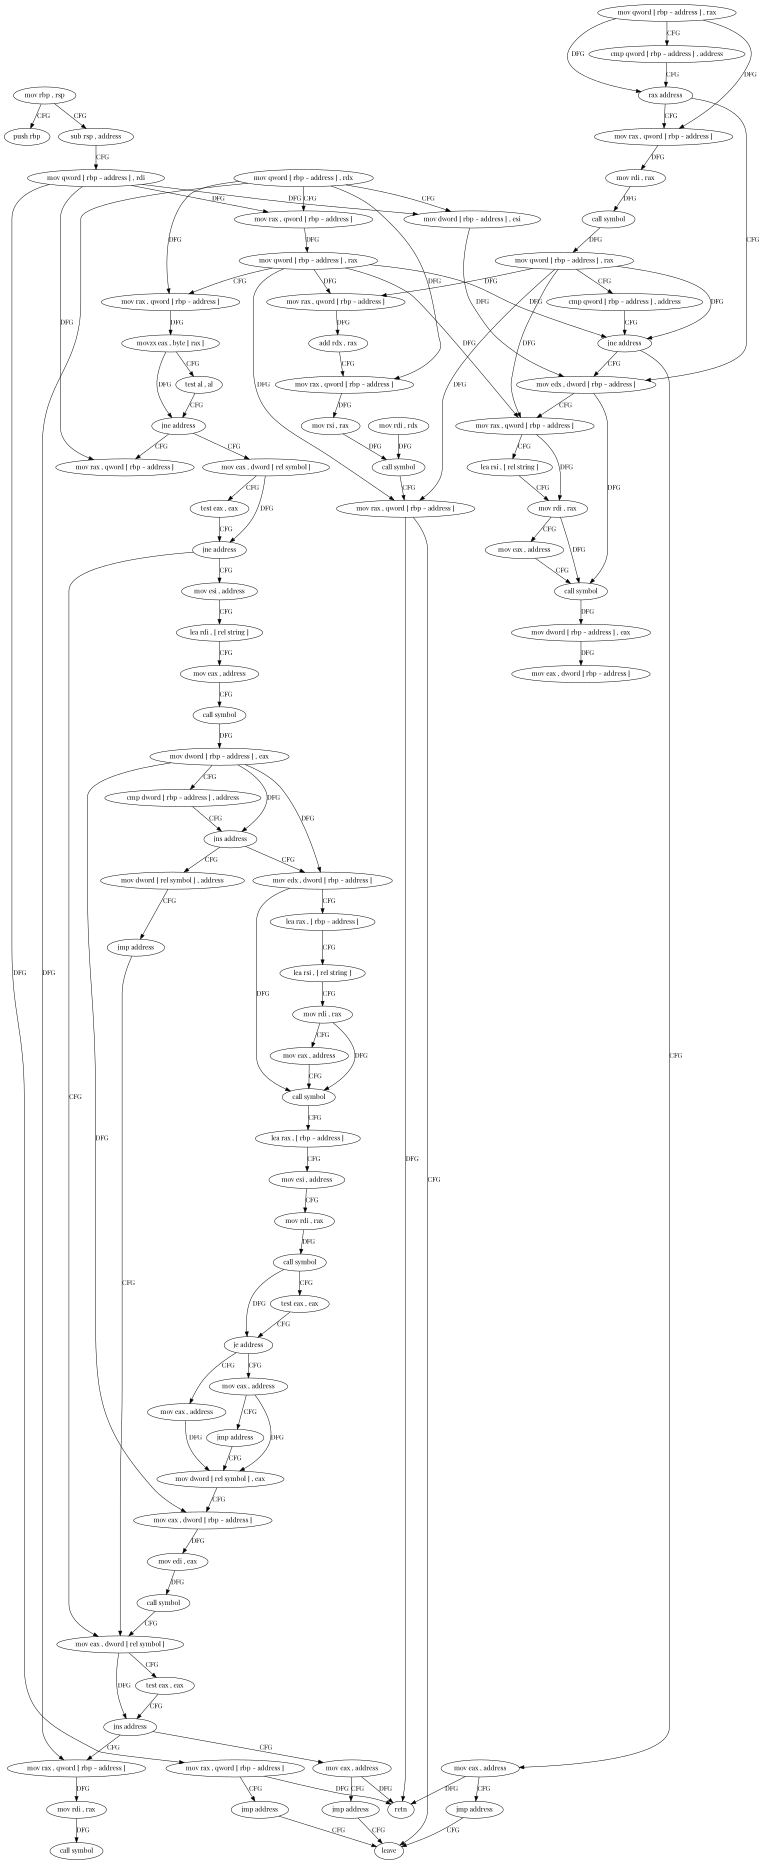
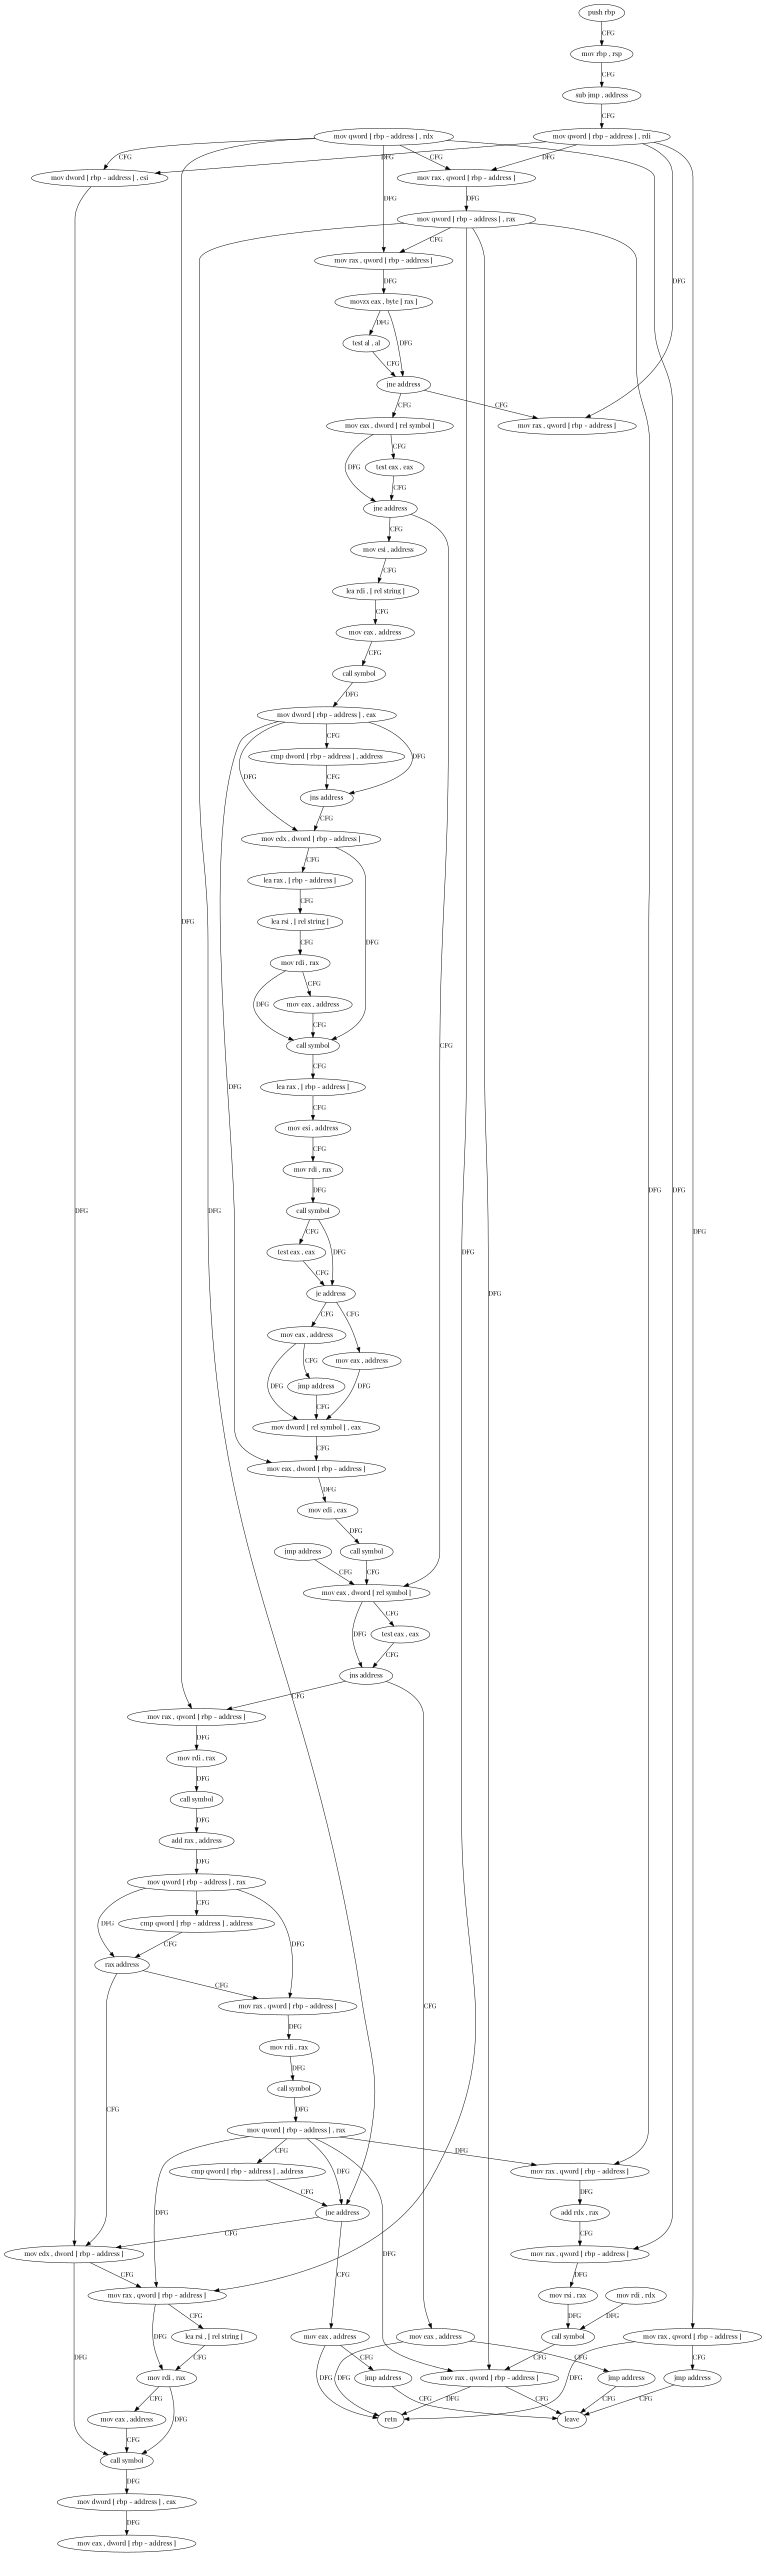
edge "mov rbp , rsp" -> "push rbp": reversed
node "sub rsp , address": label "sub rsp , address" -> "sub jmp , address"
edge "movzx eax , byte [ rax ]" -> "test al , al": label "CFG" -> "DFG"
node "mov dword [ rel symbol ] , address": removed
node "add rax , address": added
